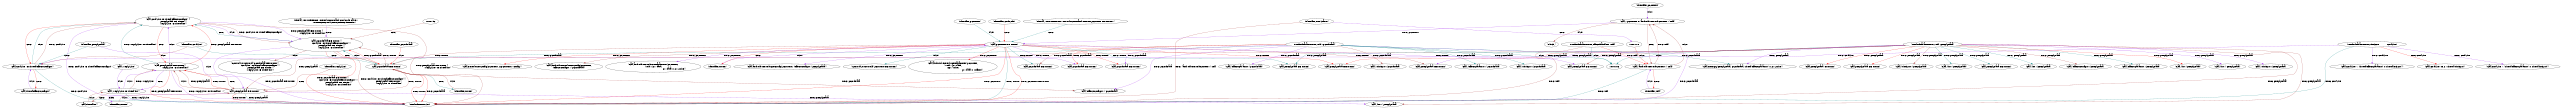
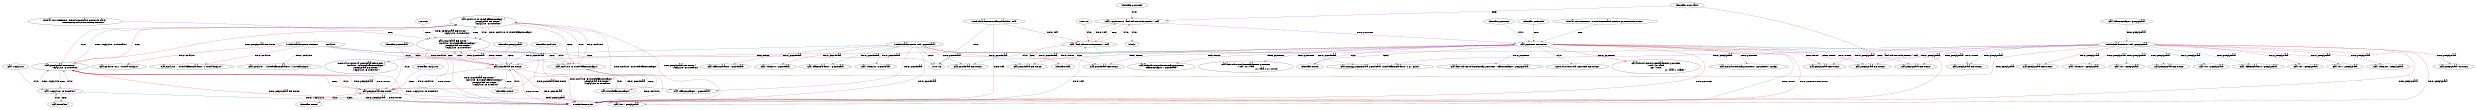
edge "(Identifier,LvmStatus)" -> "1000118": now "(Identifier,LvmStatus)" -> "(Call,* pContext = (android::ReverbContext *) self)"
edge "(MethodParameterIn,void *pReplyData)" -> "(Call,(effect_config_t *)pReplyData)": reversed
edge "(MethodParameterIn,uint32_t            cmdSize)" -> "1000106": added, label "AST:"
